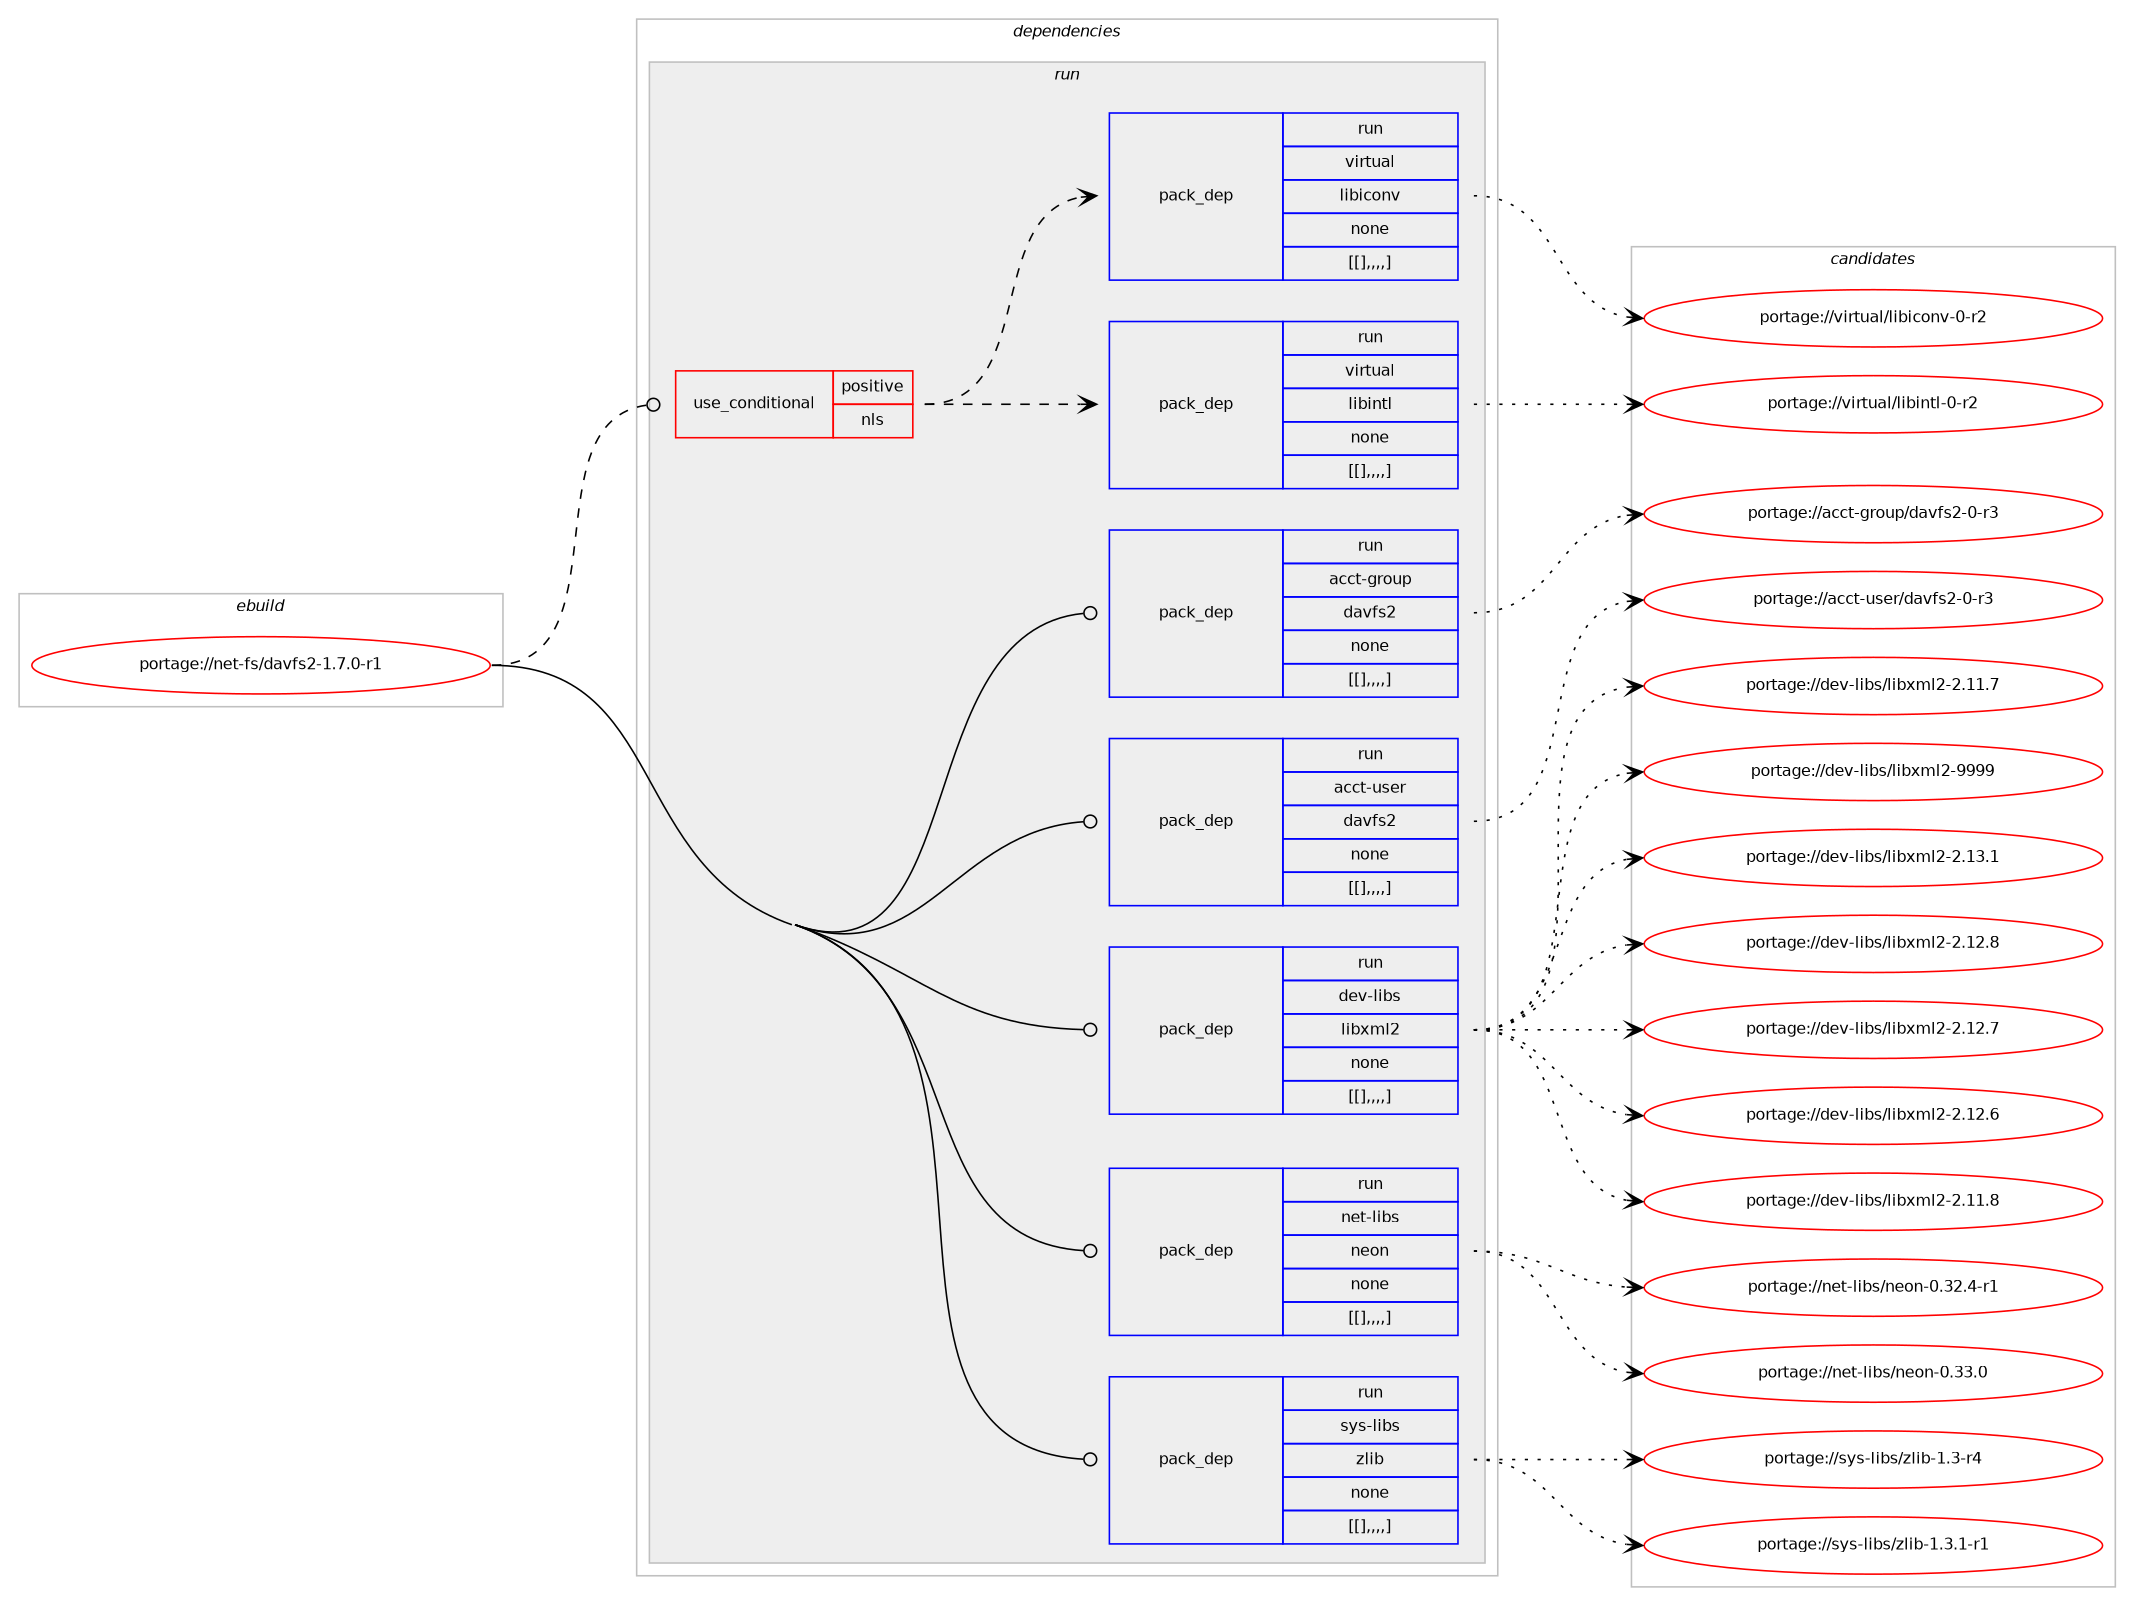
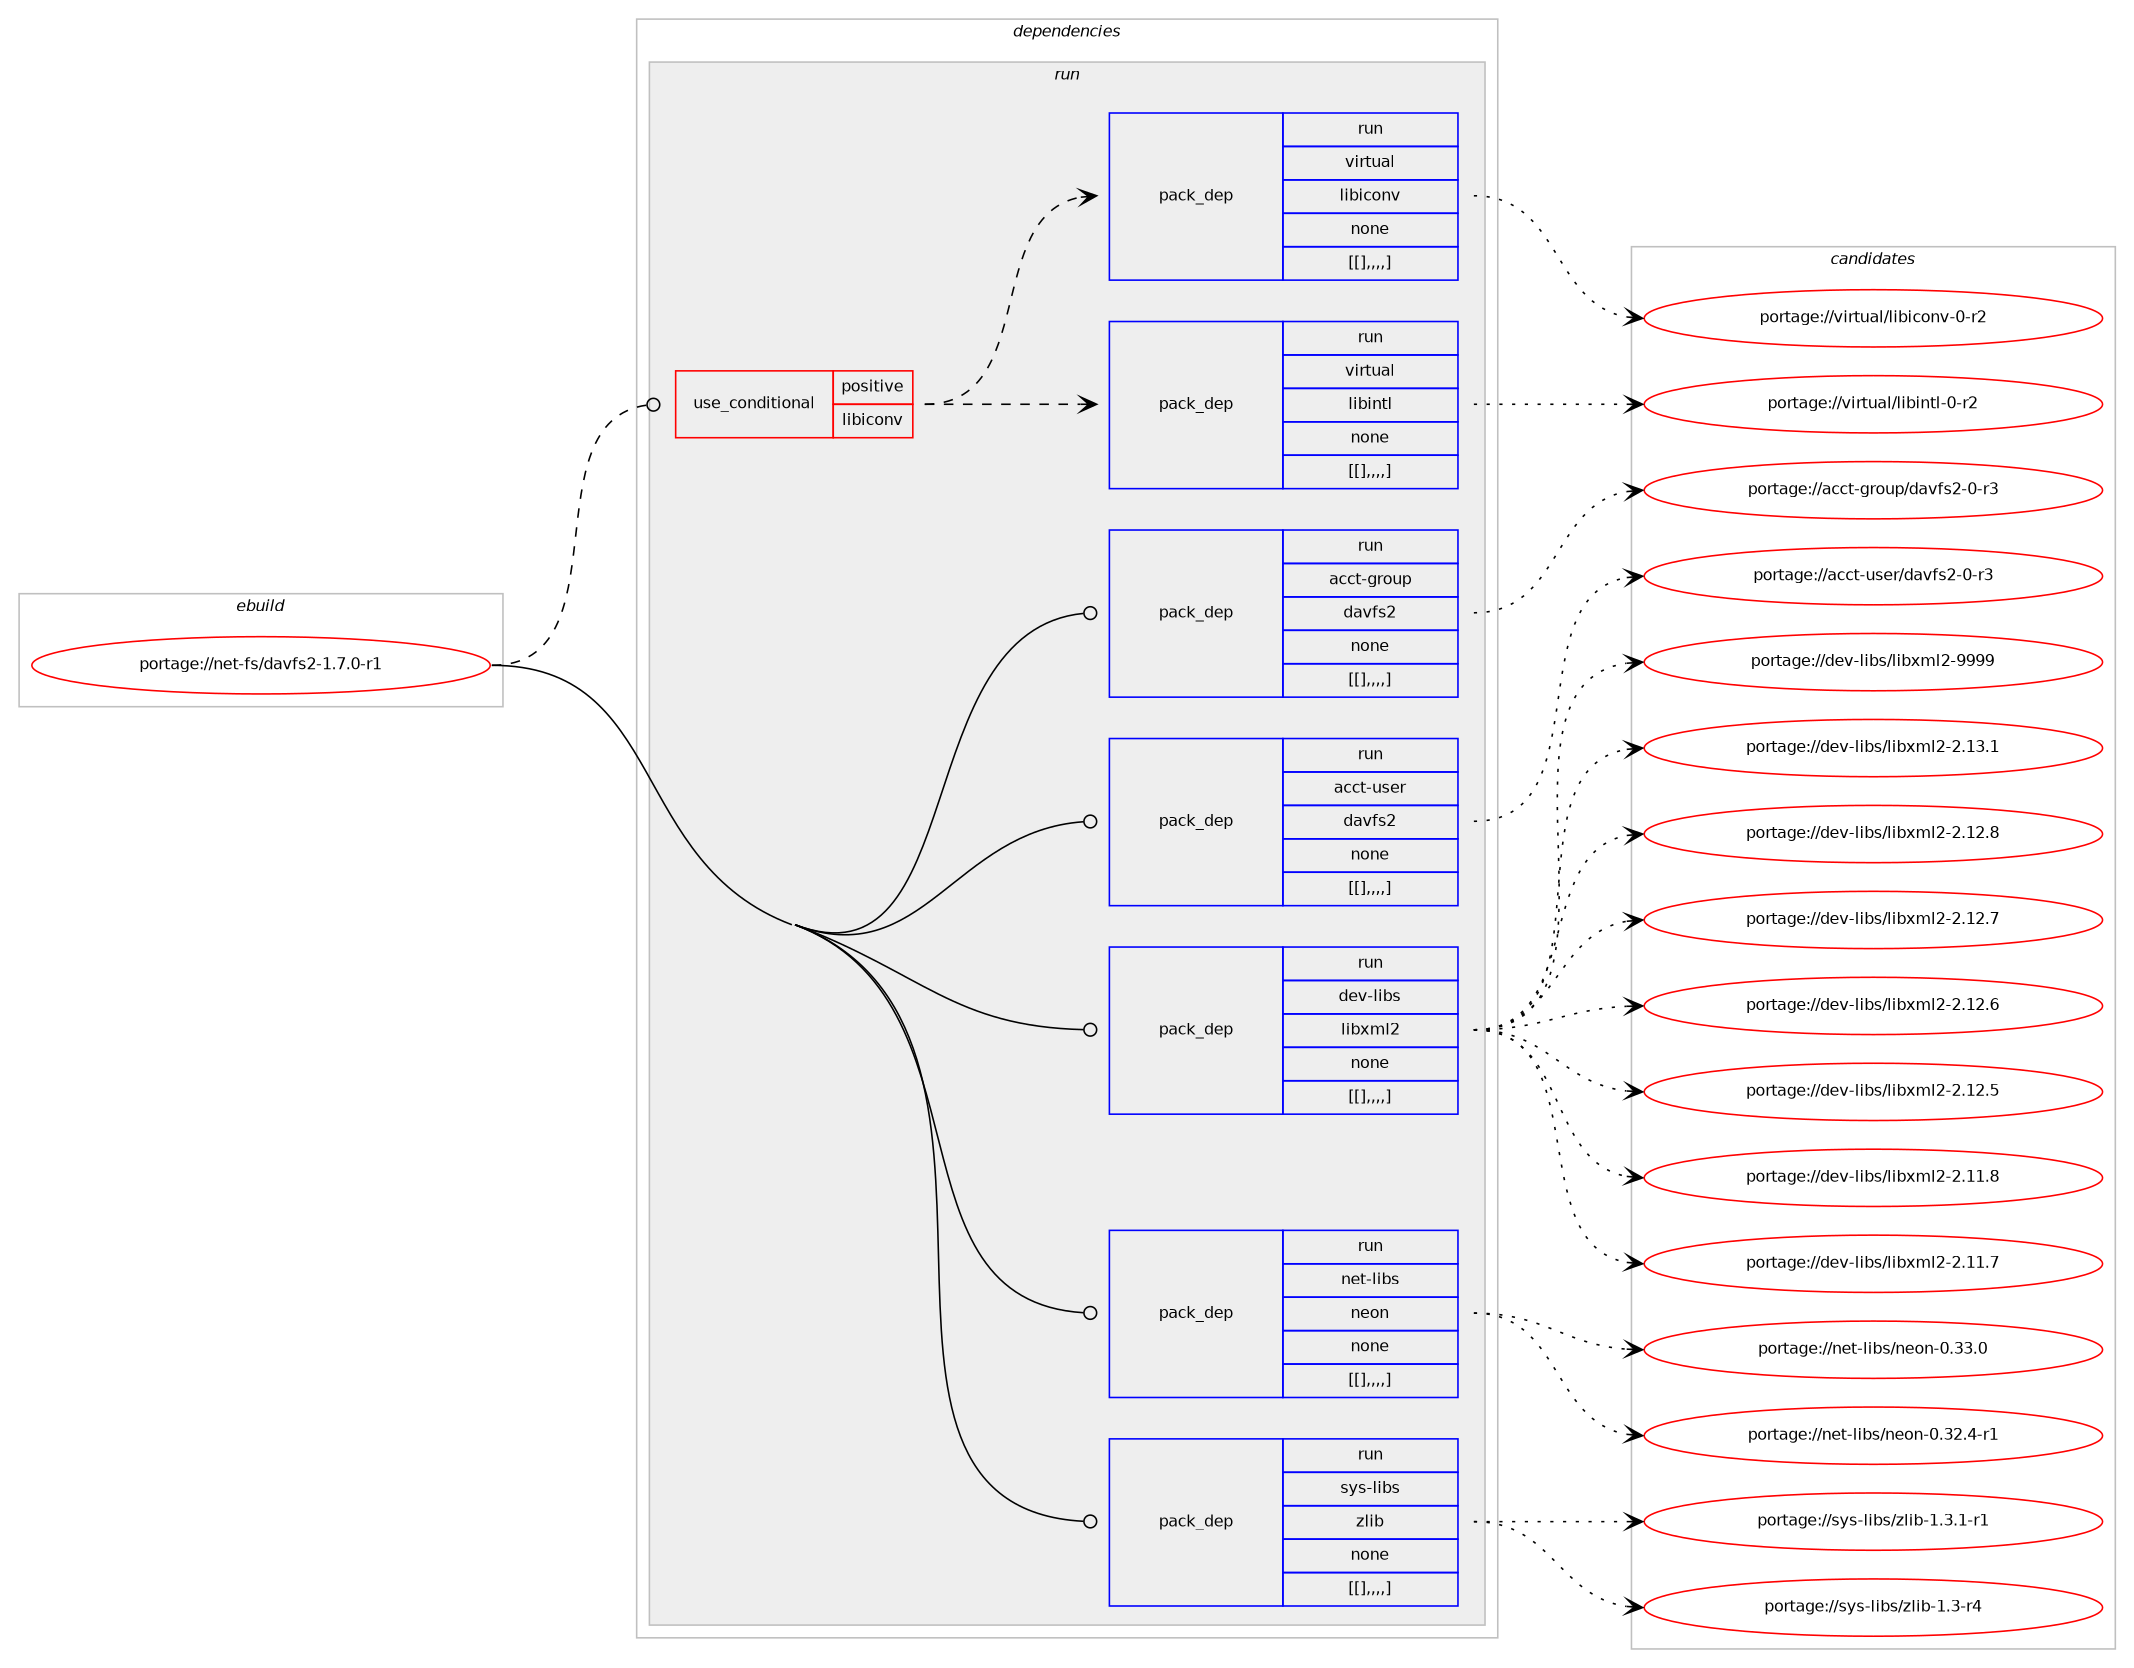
node "use_conditional": text "nls" -> "libiconv"
node "portage://dev-libs/libxml2-2.12.5": added
